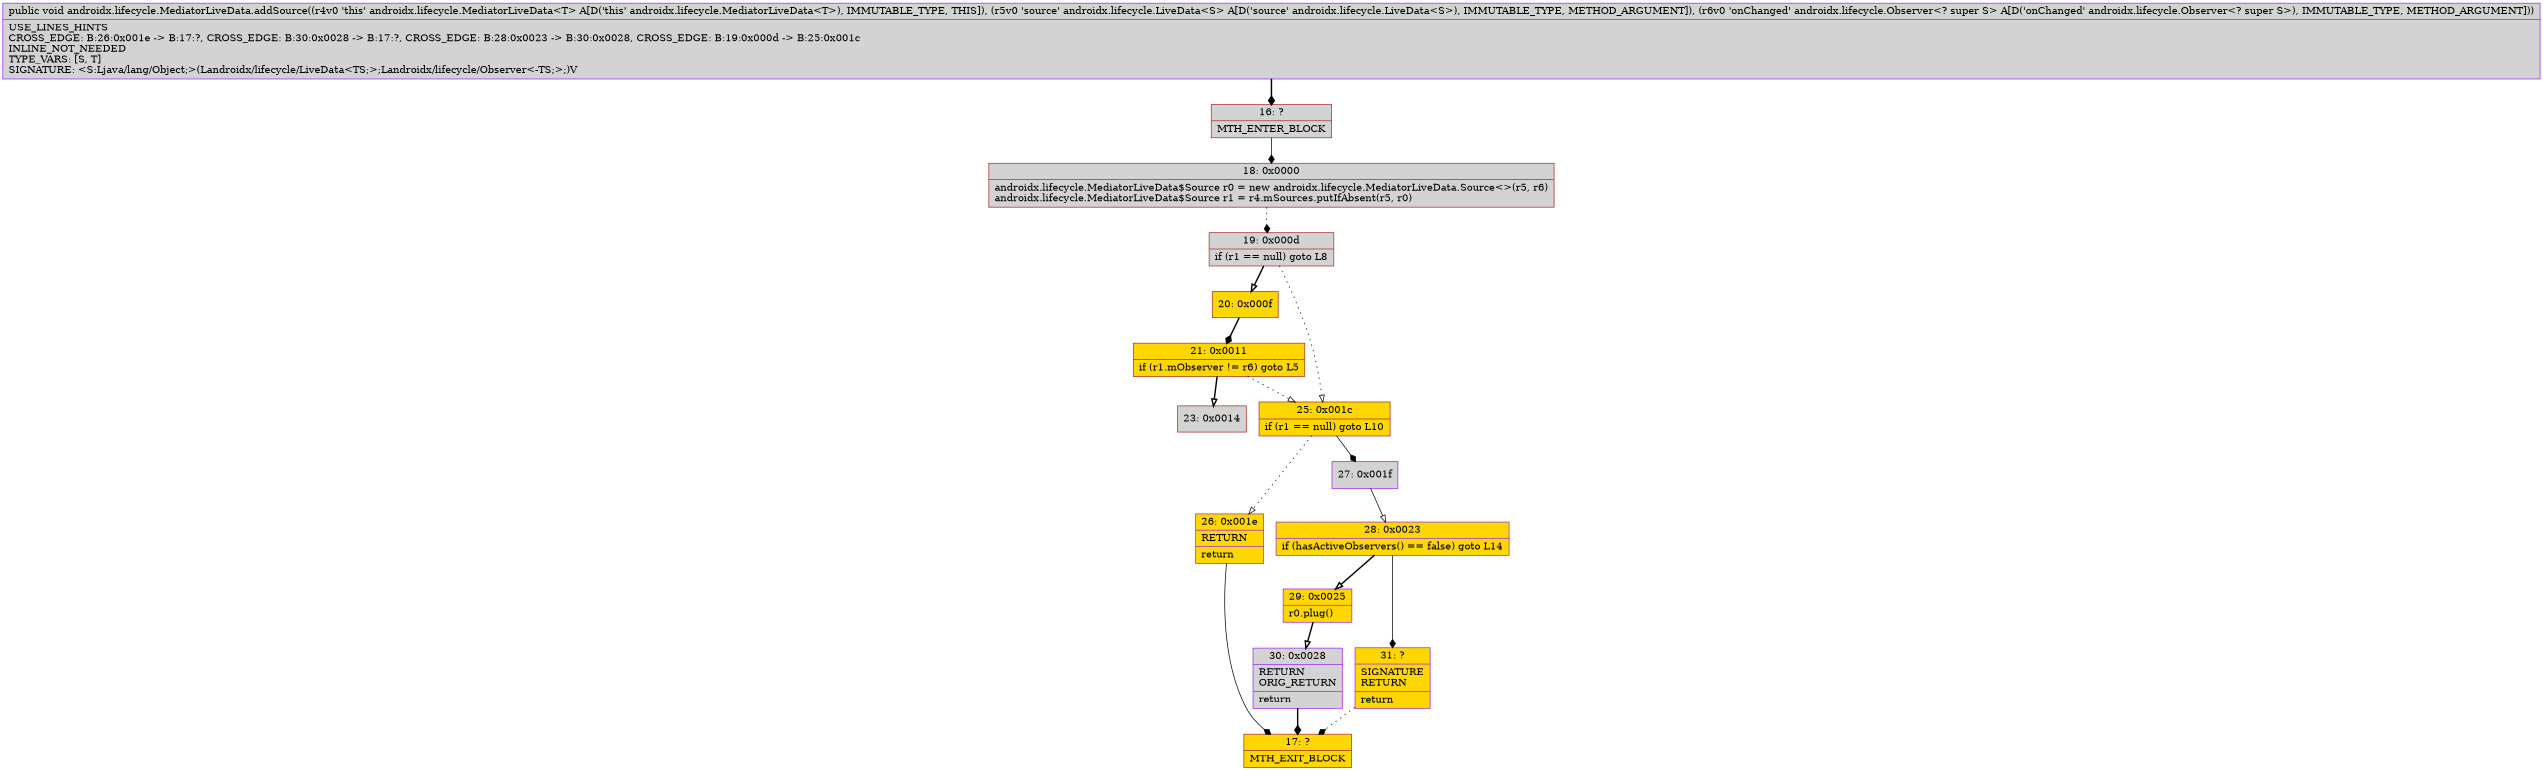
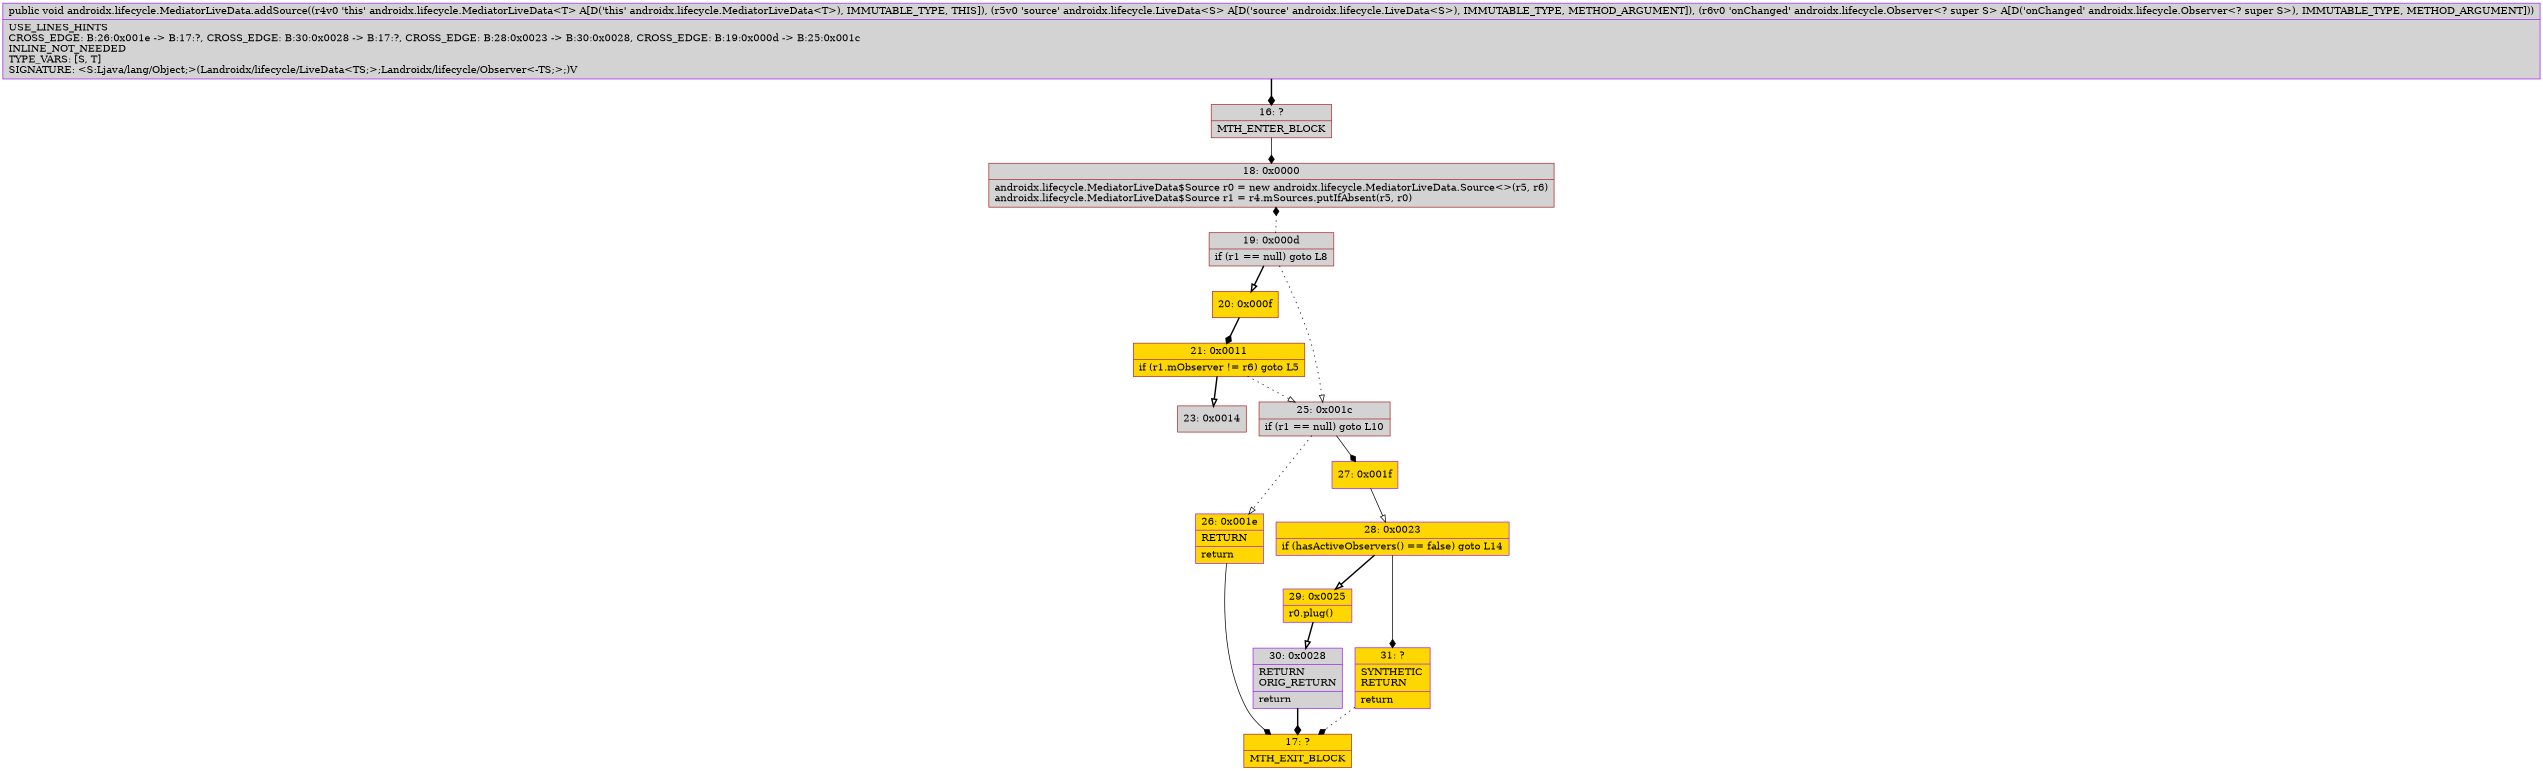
edge "18: 0x0000" -> "19: 0x000d": reversed
node "25: 0x001c": fillcolor gold -> lightgrey
node "27: 0x001f": fillcolor lightgrey -> gold
node "31: ?": text "SIGNATURE" -> "SYNTHETIC"
